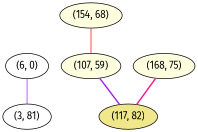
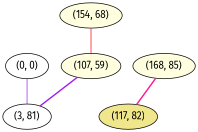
node "(6, 0)": label "(6, 0)" -> "(0, 0)"
node "(168, 75)": label "(168, 75)" -> "(168, 85)"
edge "(107, 59)" -- "(117, 82)": now "(107, 59)" -- "(3, 81)"
